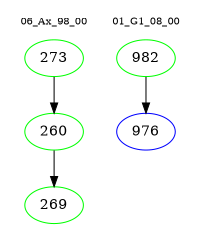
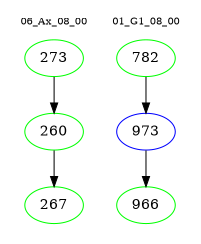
cluster "06_Ax_98_00": label "06_Ax_98_00" -> "06_Ax_08_00"
node "982": label "982" -> "782"
node "976": label "976" -> "973"
node "269": label "269" -> "267"
node "966": added
